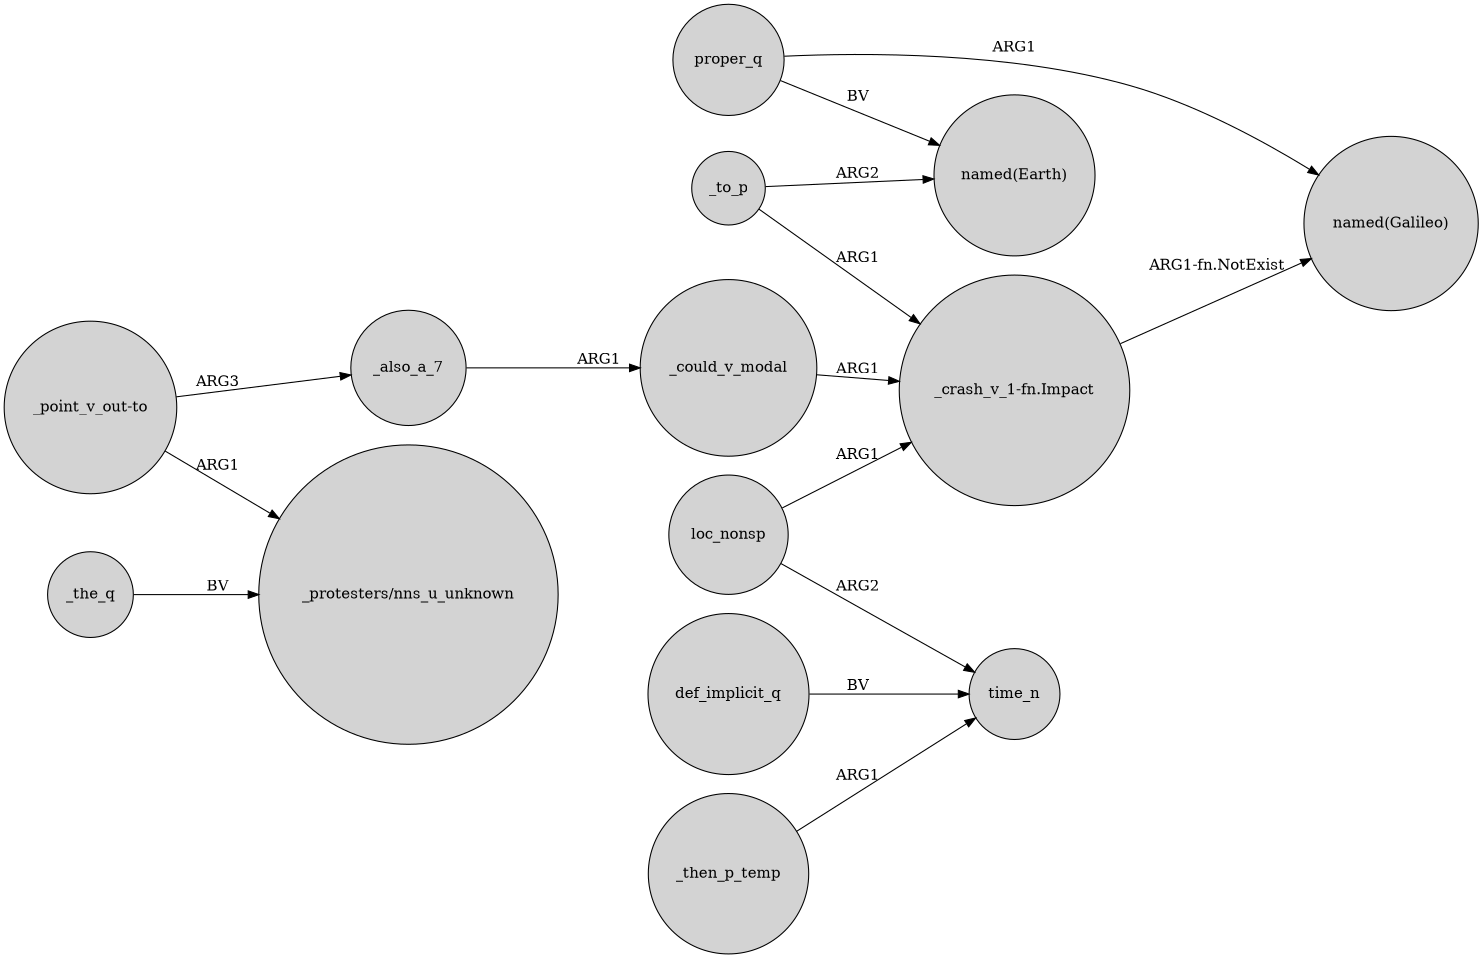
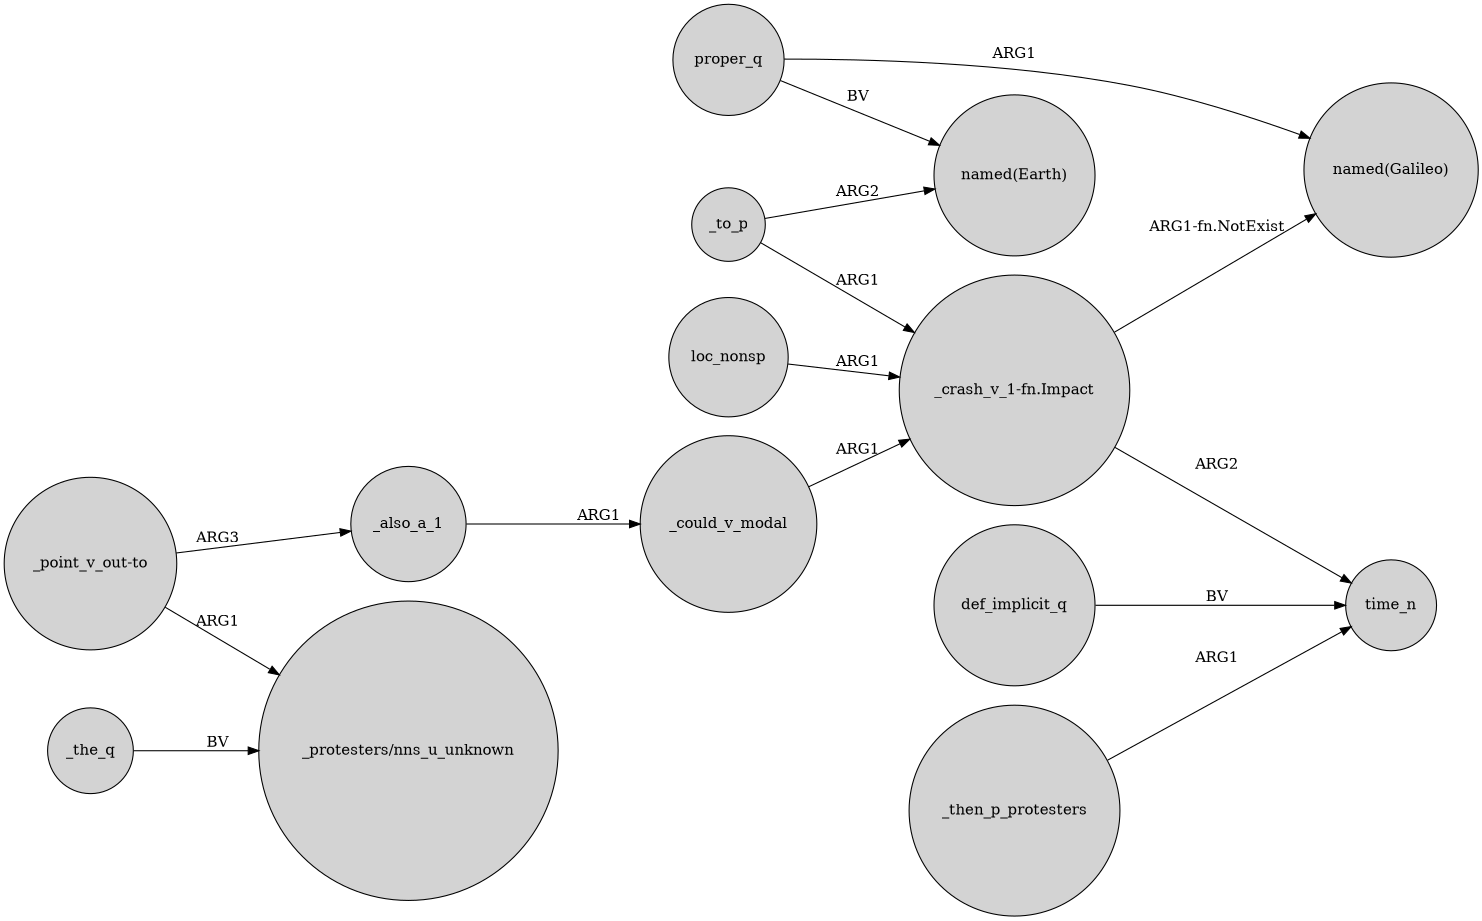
node "_also_a_7": label "_also_a_7" -> "_also_a_1"
edge "loc_nonsp" -> "time_n": now "_crash_v_1-fn.Impact" -> "time_n"
node "_then_p_temp": label "_then_p_temp" -> "_then_p_protesters"
